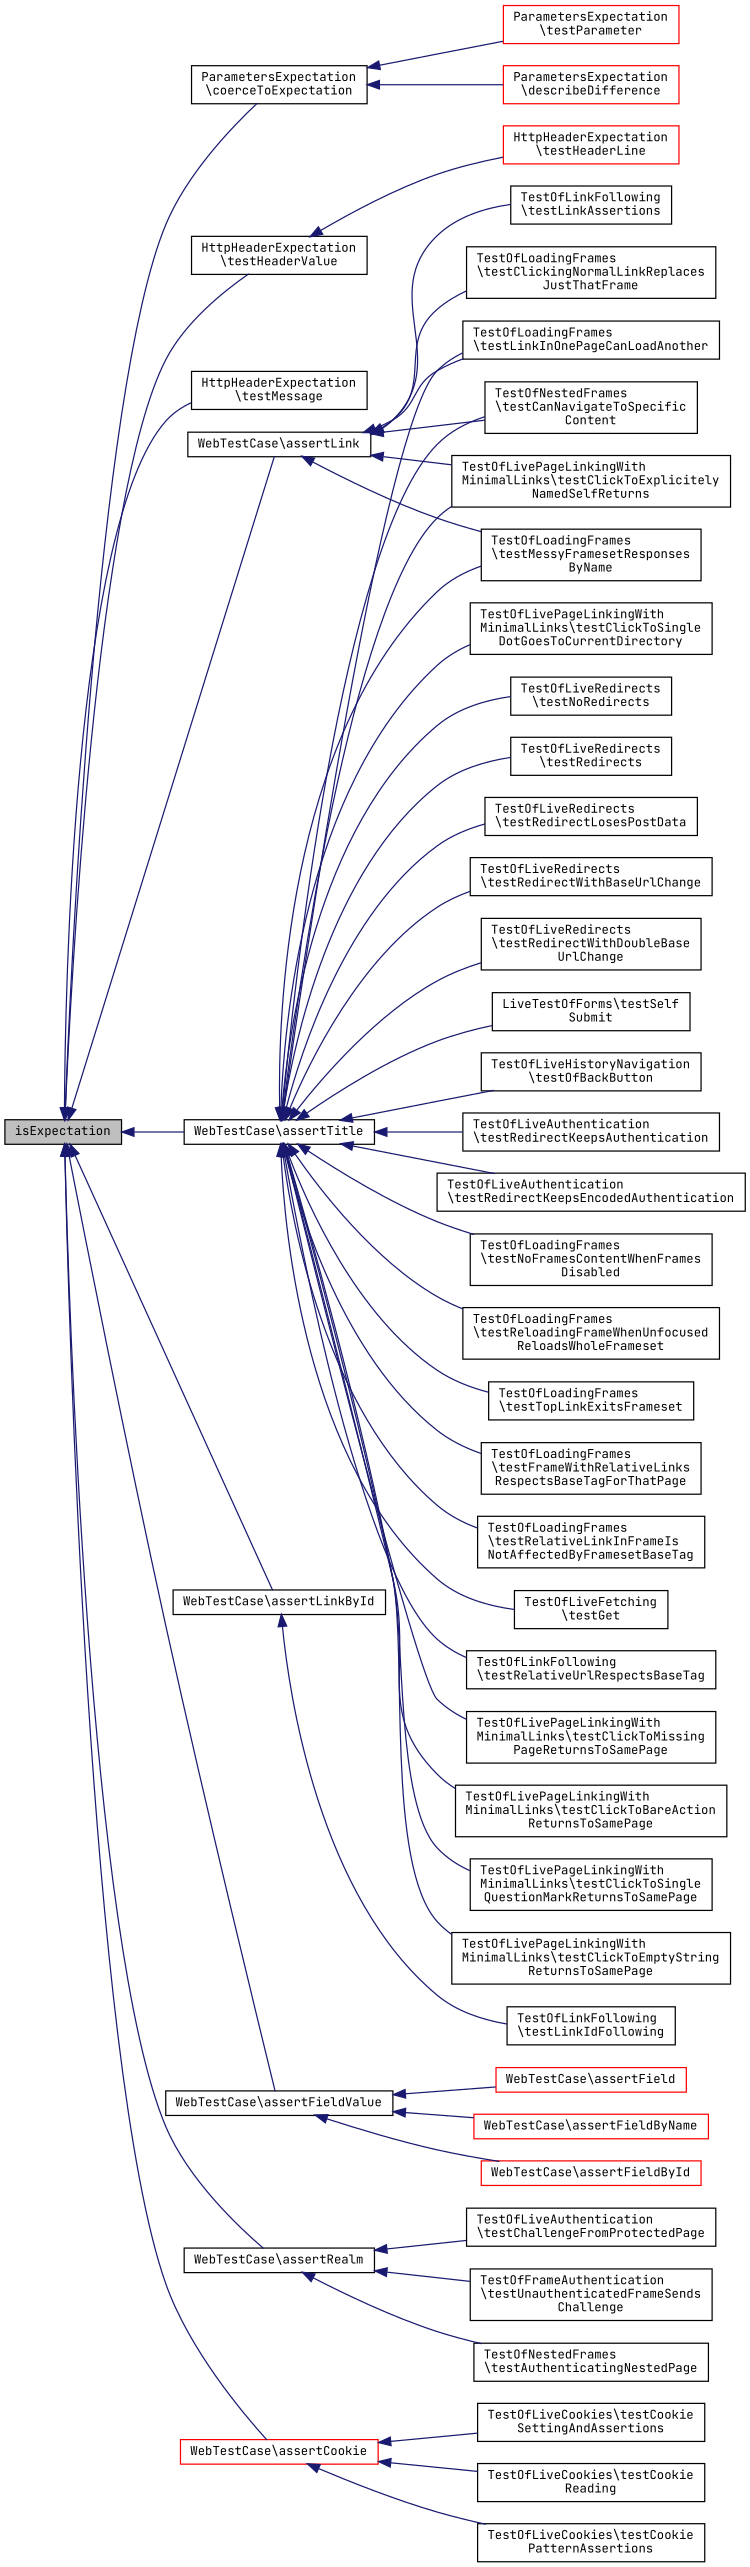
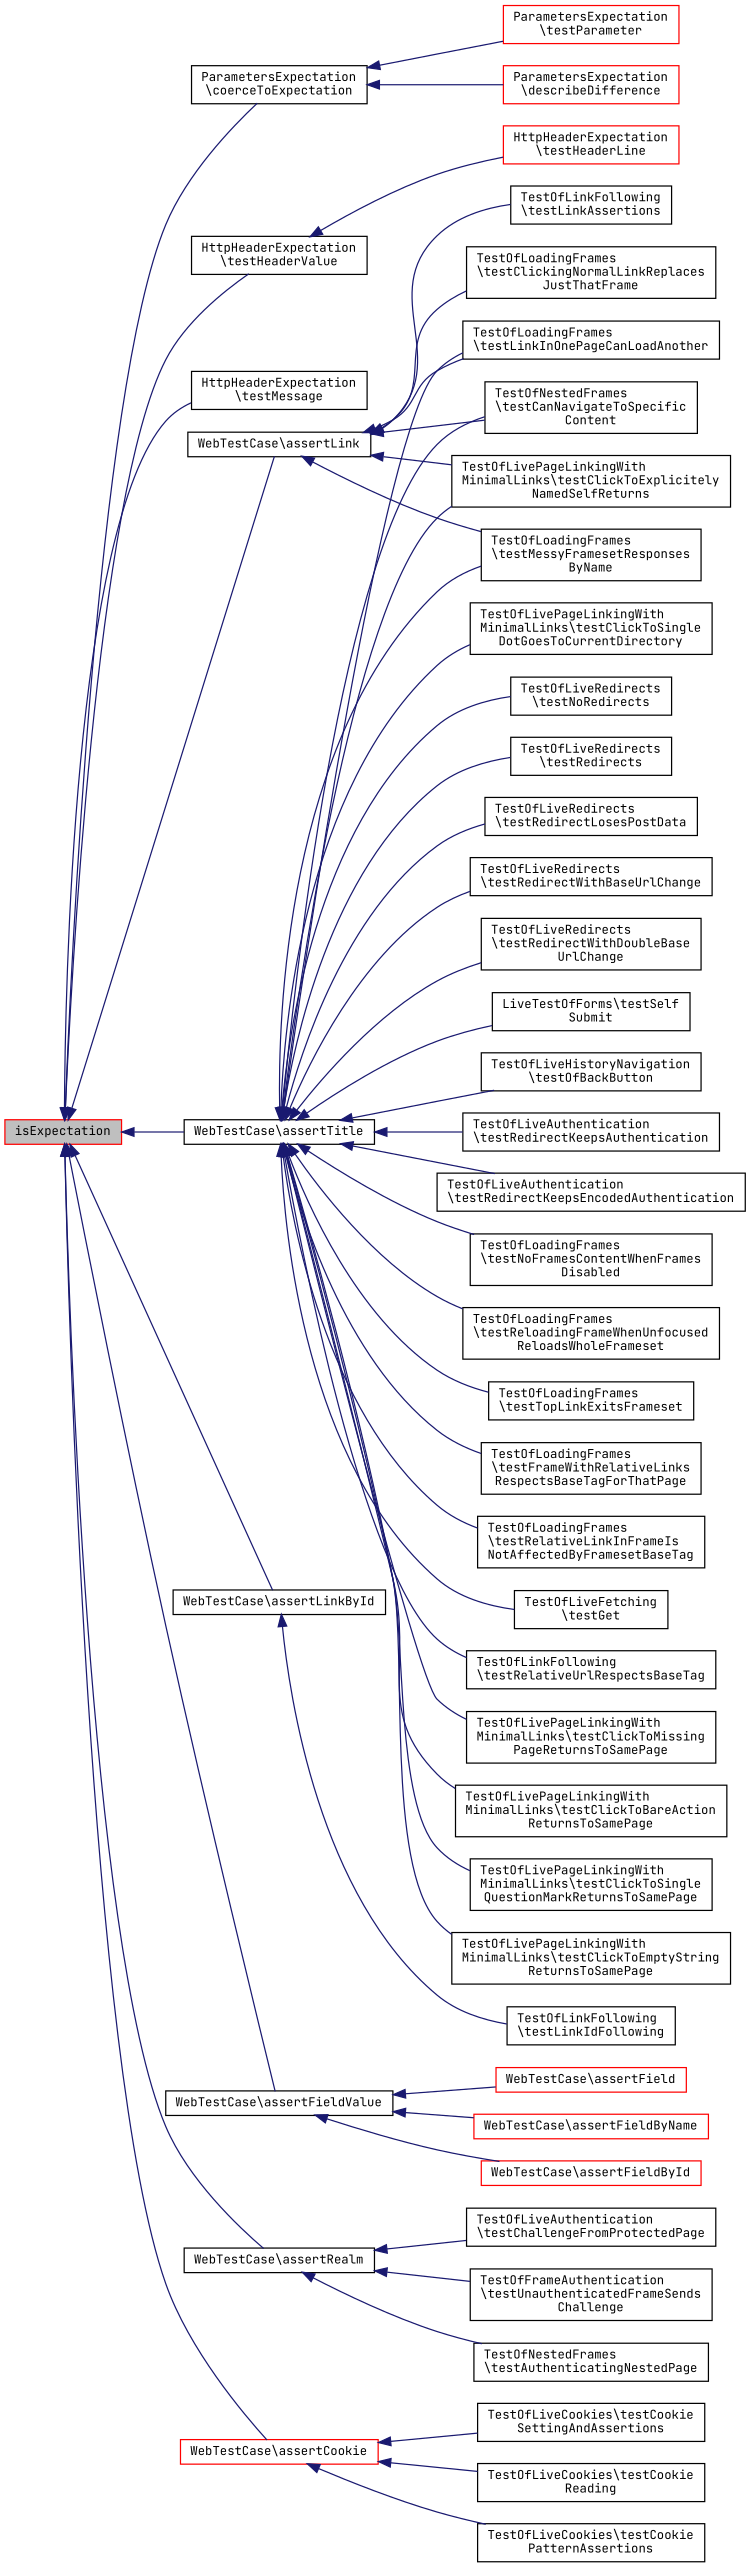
node "isExpectation": color black -> red
